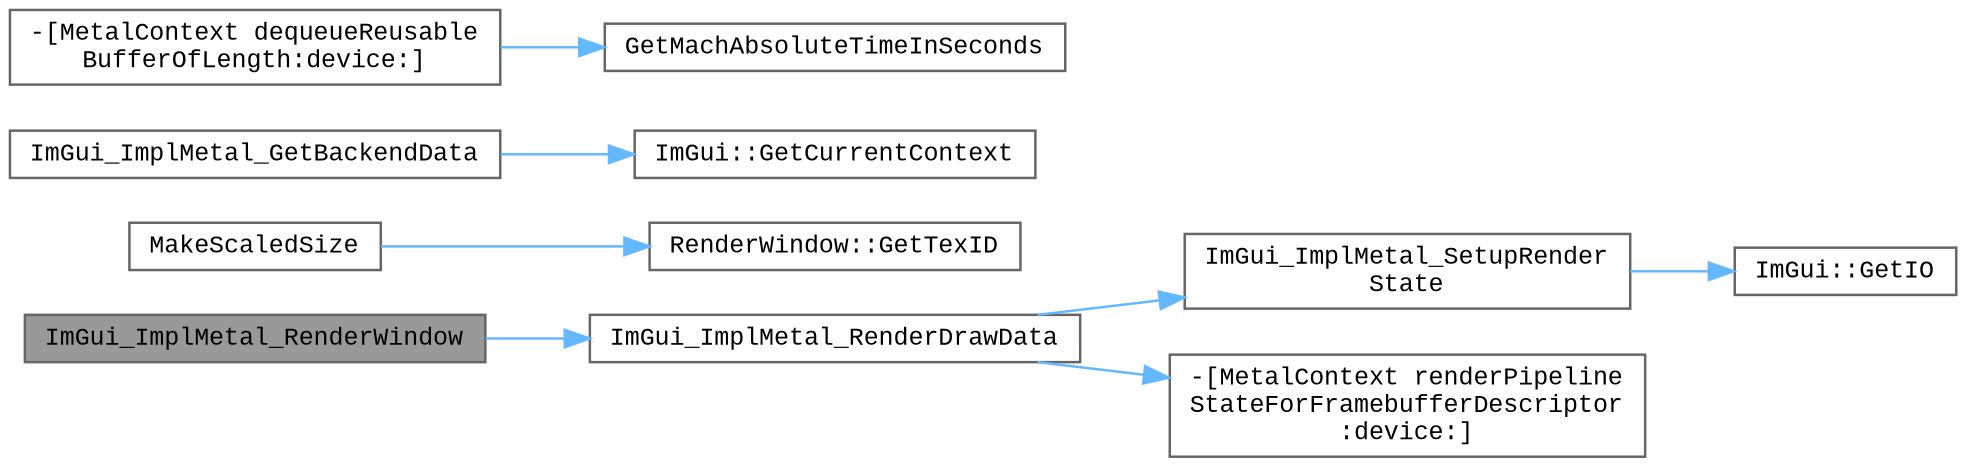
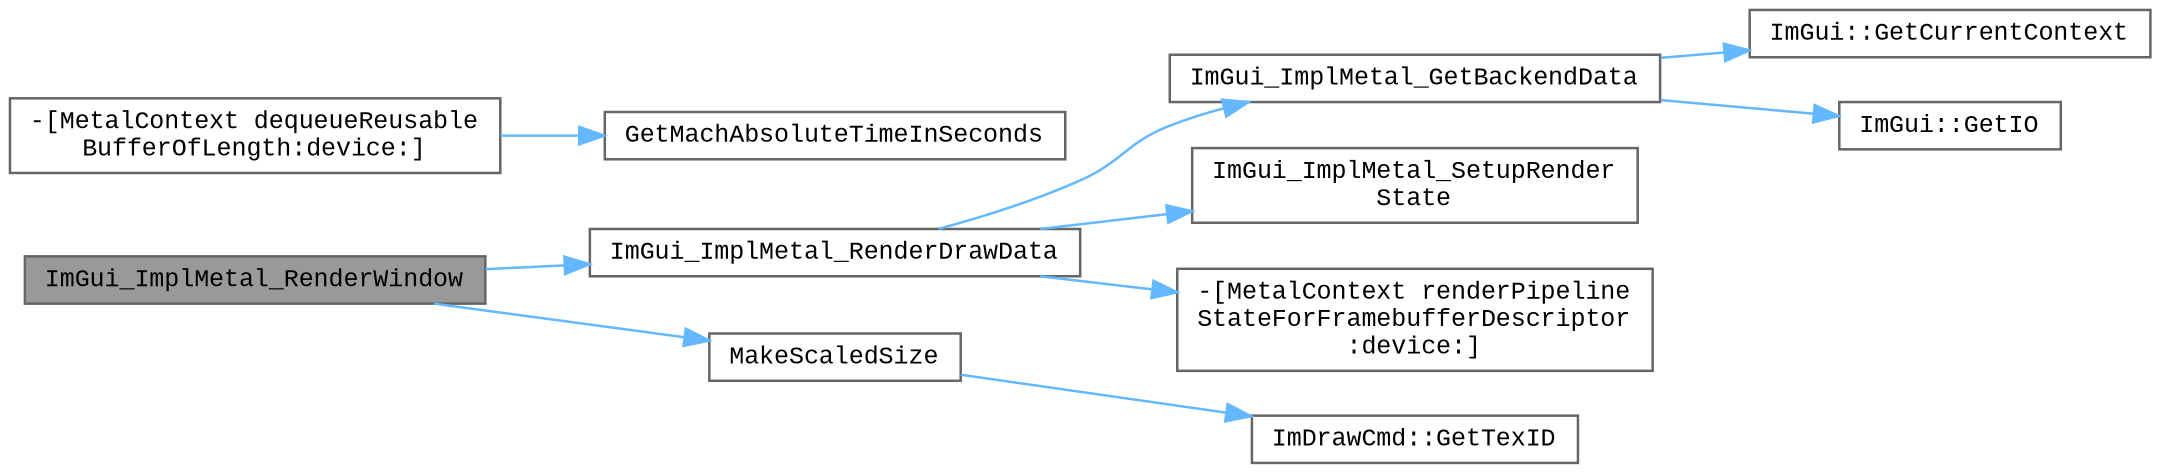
edge "ImGui_ImplMetal_RenderDrawData" -> "ImGui_ImplMetal_GetBackendData": added
node "RenderWindow::GetTexID": label "RenderWindow::GetTexID" -> "ImDrawCmd::GetTexID"
edge "ImGui_ImplMetal_SetupRender State" -> "ImGui::GetIO": now "ImGui_ImplMetal_GetBackendData" -> "ImGui::GetIO"
edge "ImGui_ImplMetal_RenderWindow" -> "MakeScaledSize": added
